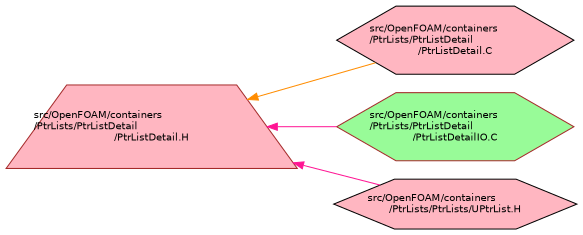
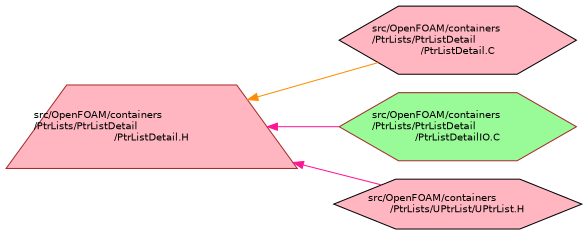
node "src/OpenFOAM/containers /PtrLists/PtrLists/UPtrList.H": label "src/OpenFOAM/containers /PtrLists/PtrLists/UPtrList.H" -> "src/OpenFOAM/containers /PtrLists/UPtrList/UPtrList.H"
